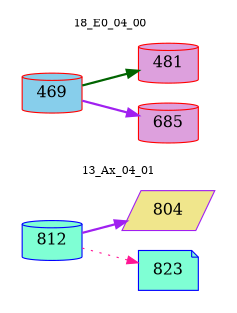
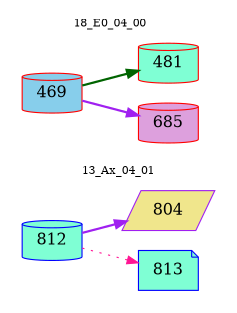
node "481": fillcolor plum -> aquamarine
node "823": label "823" -> "813"
